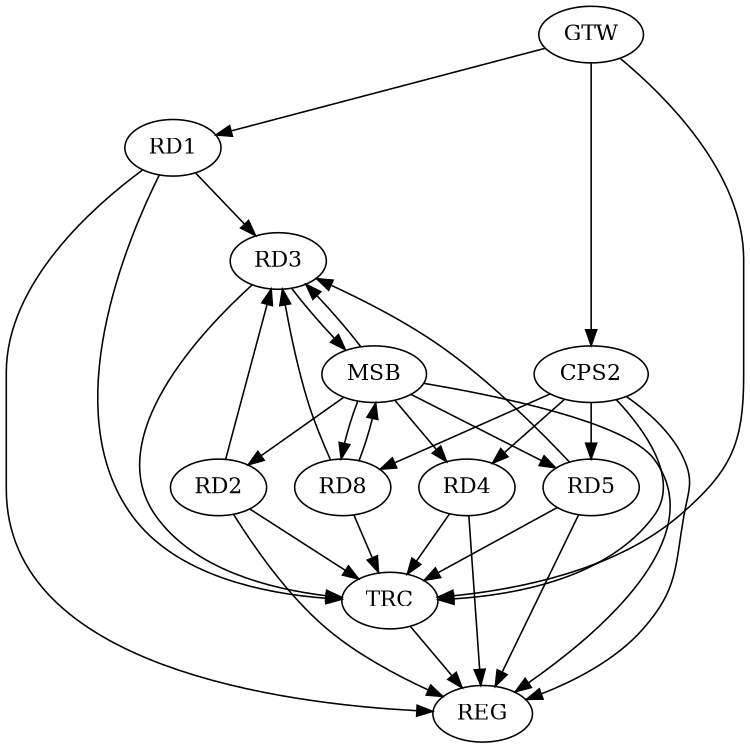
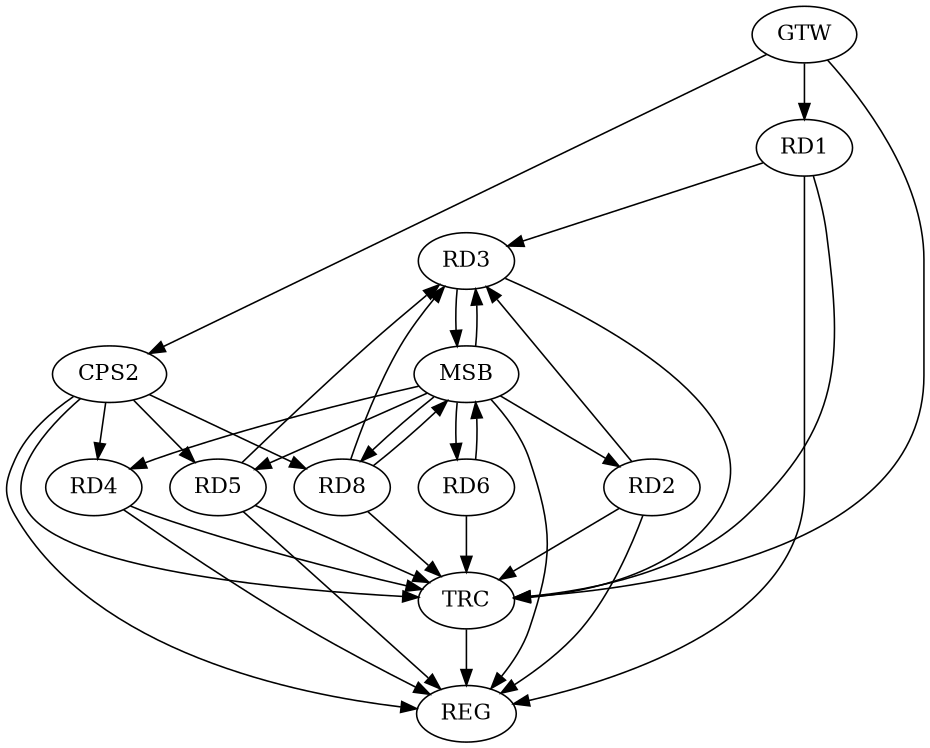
node "RD6": added
